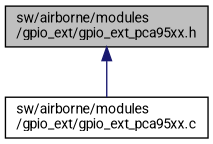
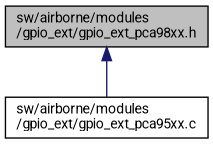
node "sw/airborne/modules /gpio_ext/gpio_ext_pca95xx.h": label "sw/airborne/modules /gpio_ext/gpio_ext_pca95xx.h" -> "sw/airborne/modules /gpio_ext/gpio_ext_pca98xx.h"
